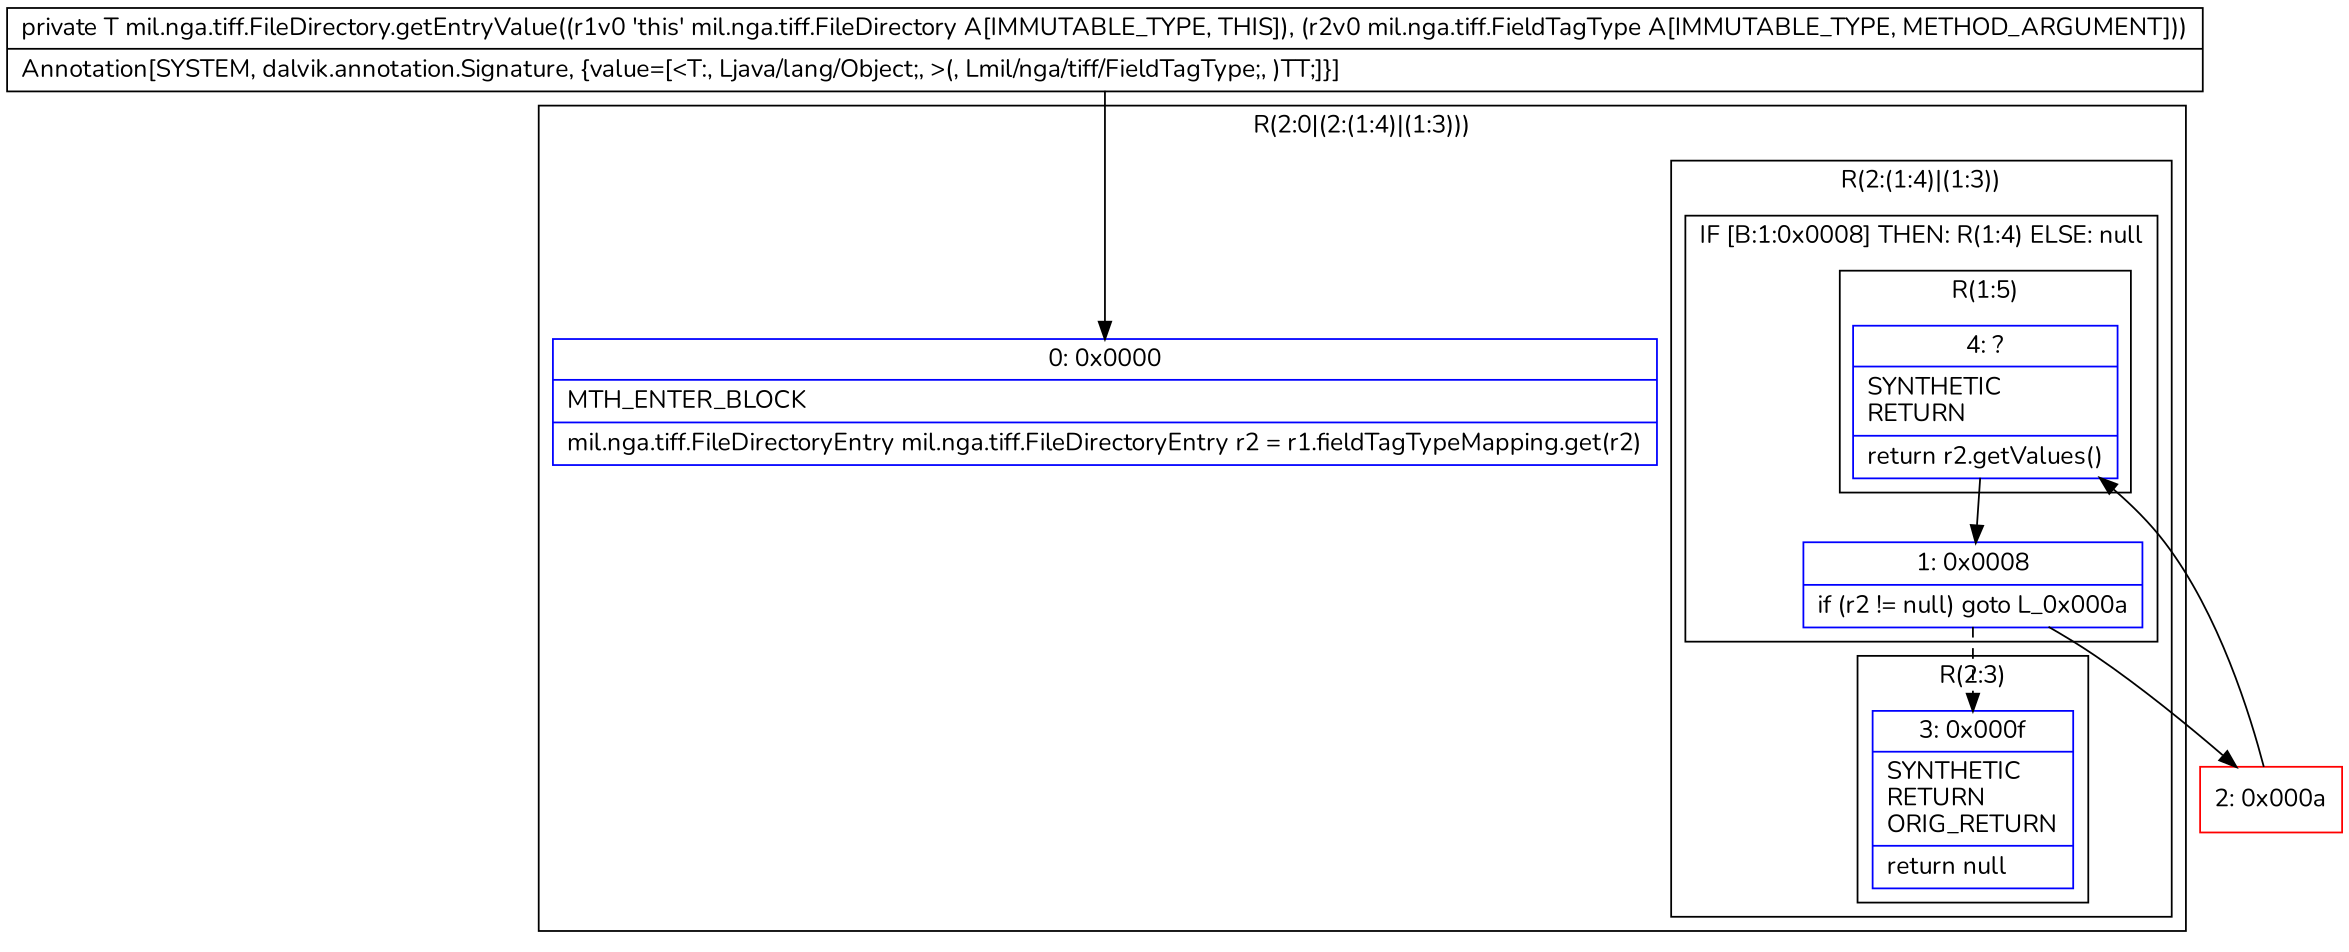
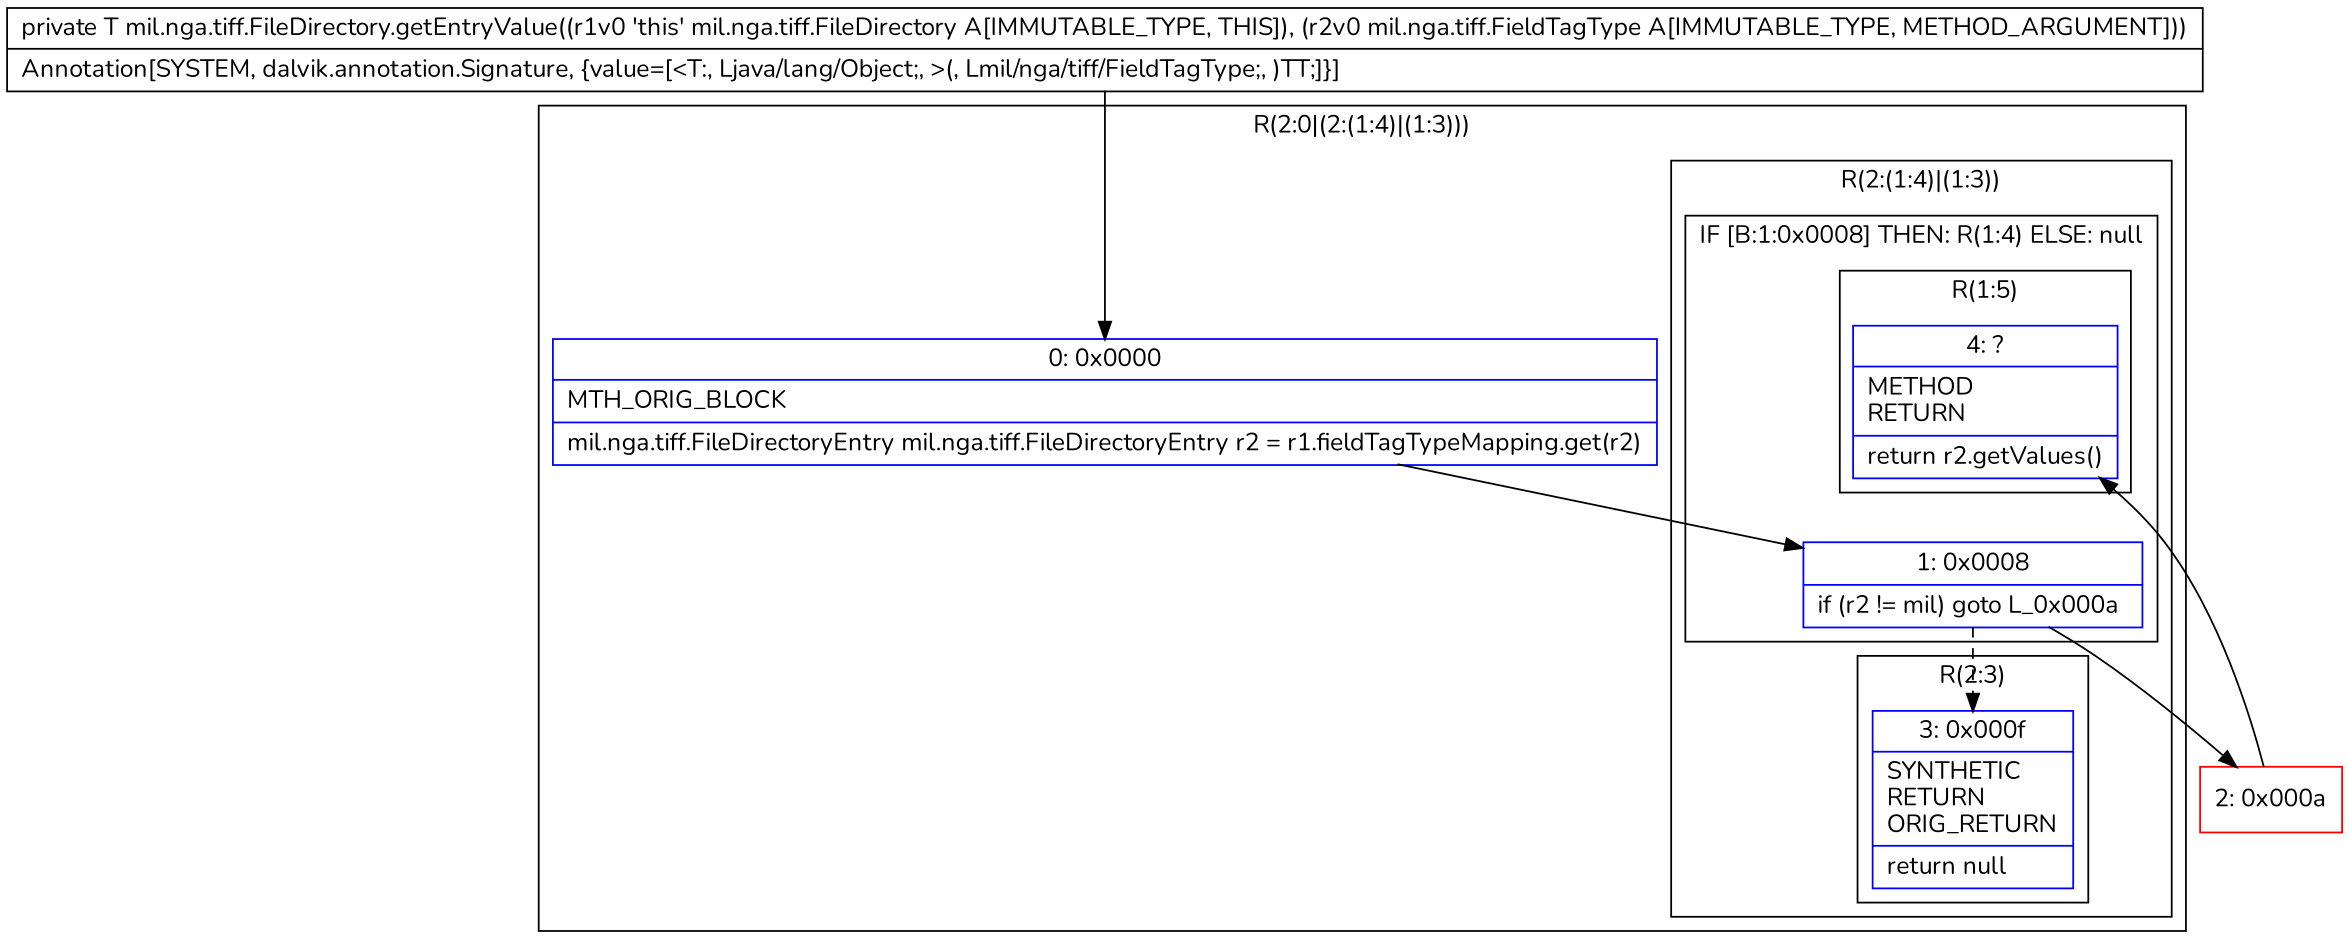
node "4: ?": text "SYNTHETIC" -> "METHOD"
node "0: 0x0000": text "MTH_ENTER_BLOCK" -> "MTH_ORIG_BLOCK"
edge "4: ?" -> "1: 0x0008": now "0: 0x0000" -> "1: 0x0008"
node "1: 0x0008": text "if (r2 != null) goto L_0x000a" -> "if (r2 != mil) goto L_0x000a"
